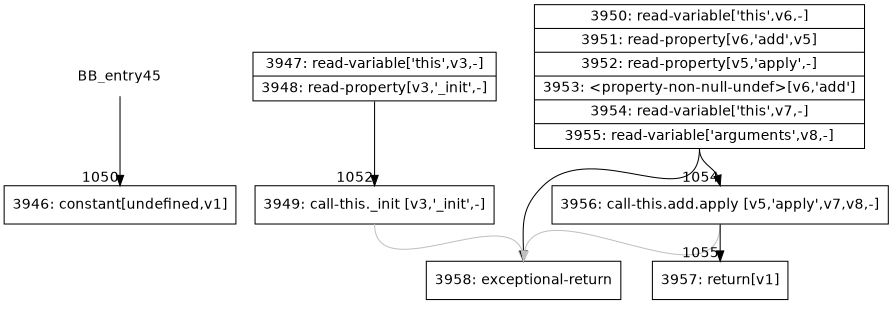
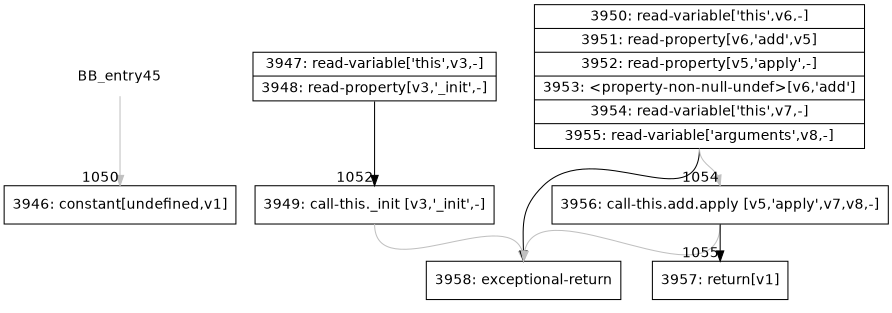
edge "BB_entry45" -> "3946: constant[undefined,v1]": color black -> gray
edge "3950: read-variable['this',v6,-]" -> "3956: call-this.add.apply [v5,'apply',v7,v8,-]": color black -> gray
